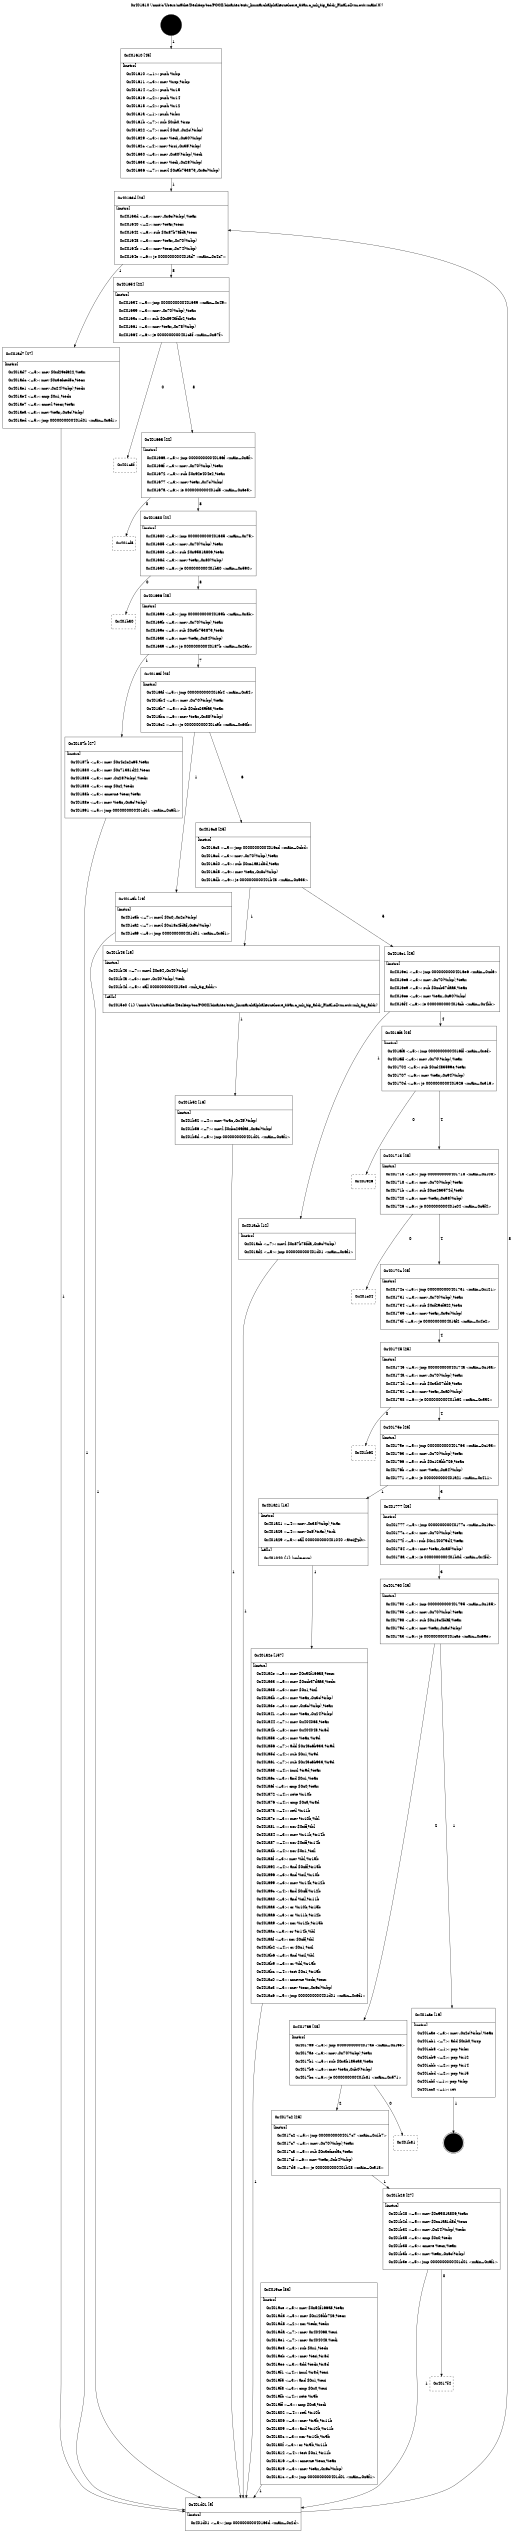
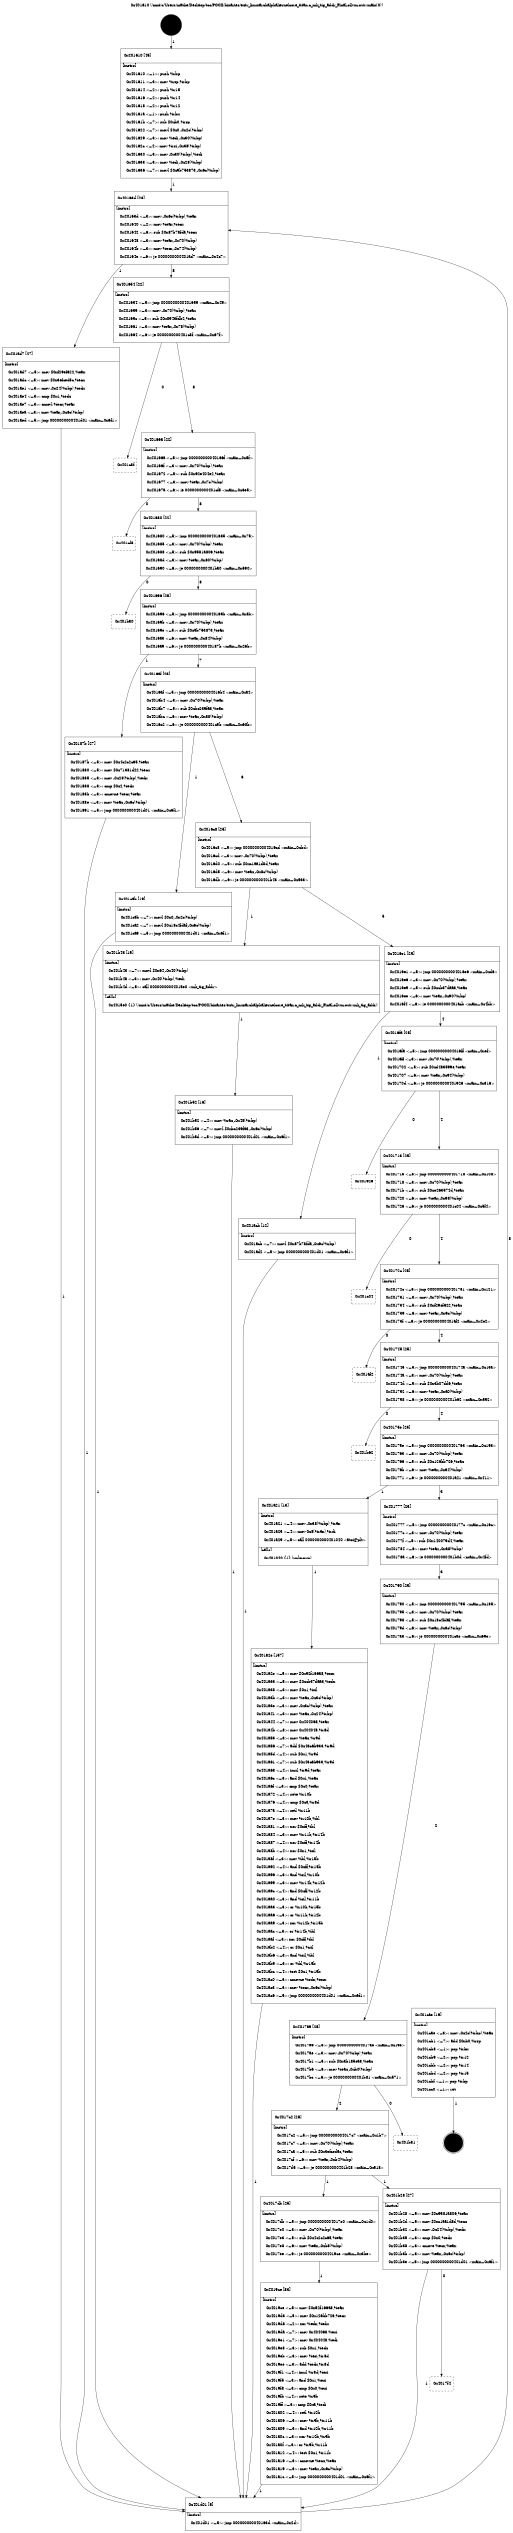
node "0x401af2": added
edge "0x401790 [25]" -> "0x401cae [19]": removed, label "1"
node "0x4017db [25]": added
